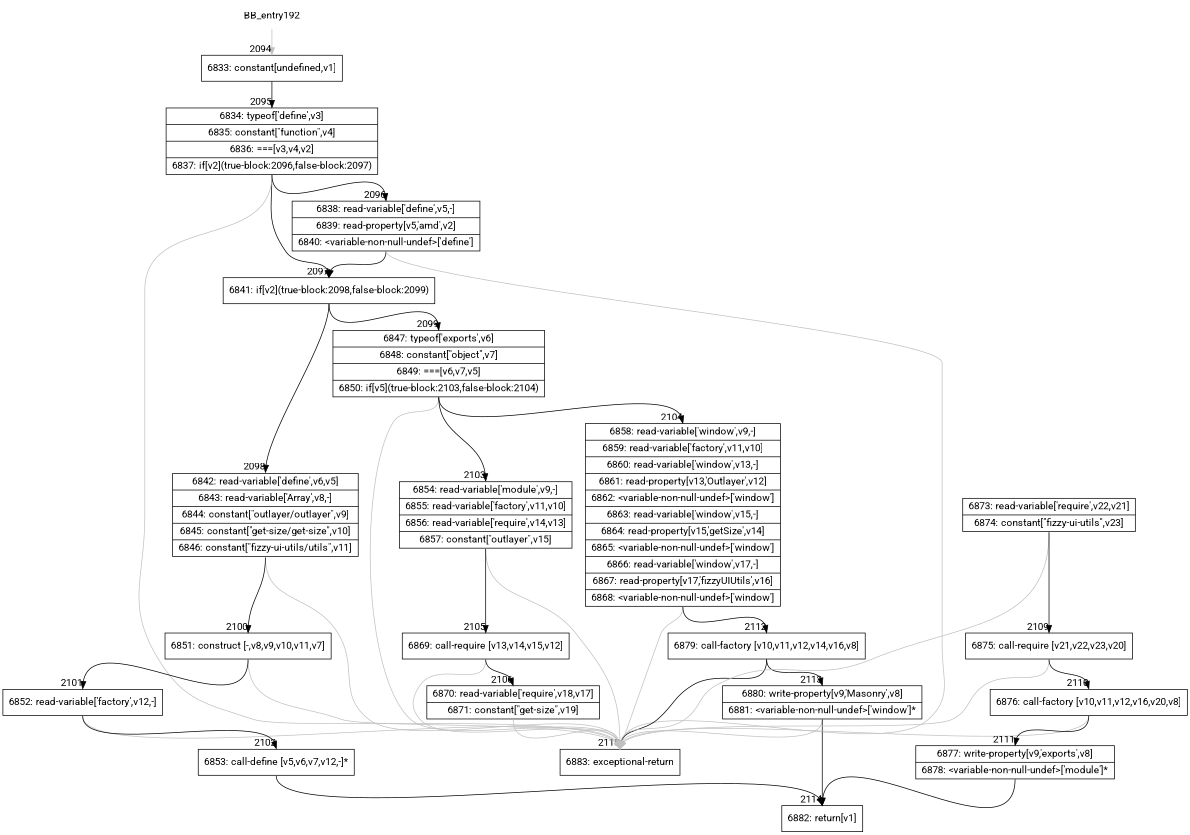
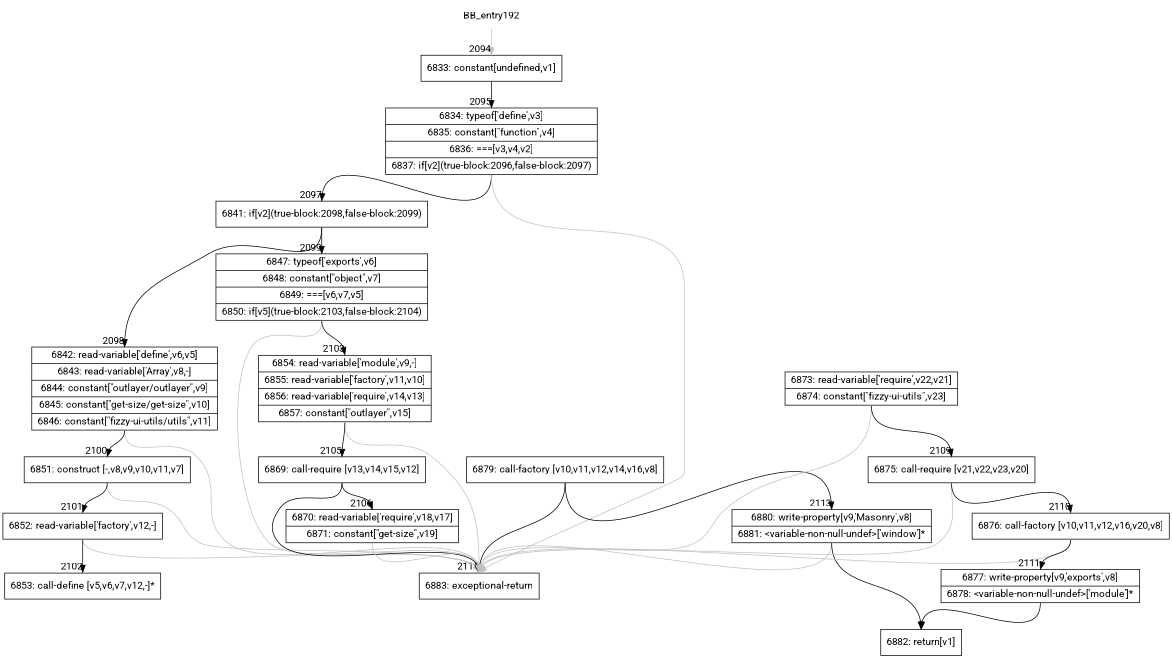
node "6838: read-variable['define',v5,-]": removed
node "6858: read-variable['window',v9,-]": removed
edge "6869: call-require [v13,v14,v15,v12]" -> "6883: exceptional-return": color gray -> black
edge "6853: call-define [v5,v6,v7,v12,-]*" -> "6882: return[v1]": removed
